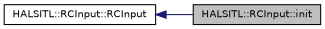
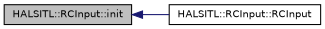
edge "HALSITL::RCInput::init" -> "HALSITL::RCInput::RCInput": reversed
